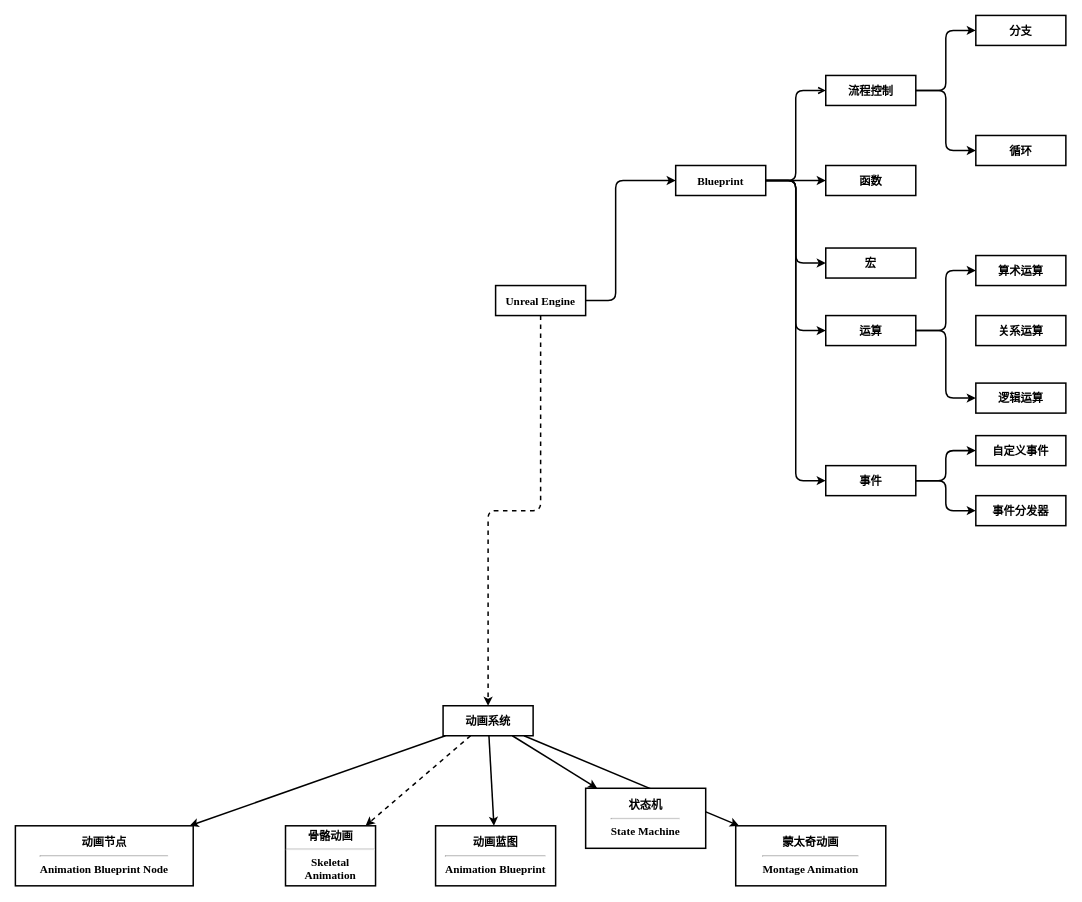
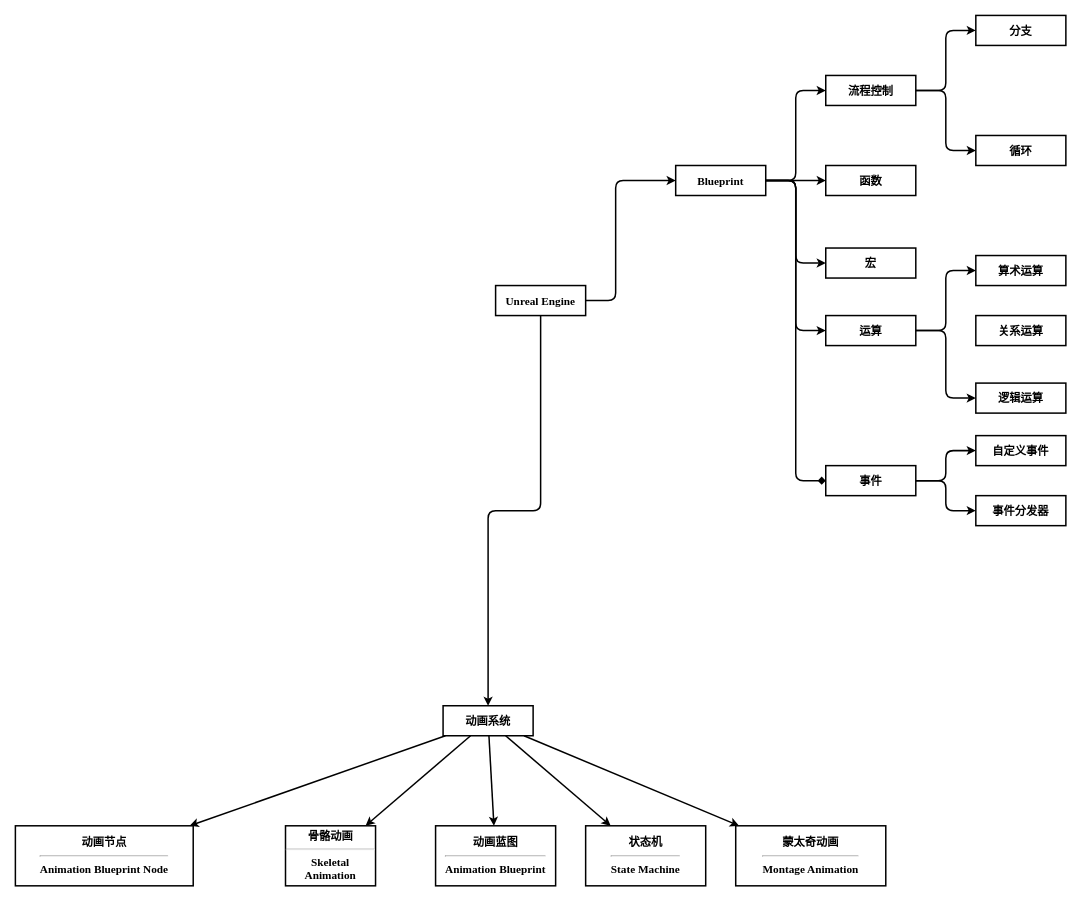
edge "Blueprint" -> "流程控制": arrowhead open -> classic
edge "Blueprint" -> "事件": arrowhead classic -> diamond
edge "Unreal Engine" -> "动画系统": style dashed -> solid
edge "动画系统" -> "骨骼动画Skeletal Animation": style dashed -> solid
node "状态机State Machine": moved (645, 818) -> (645, 855)
